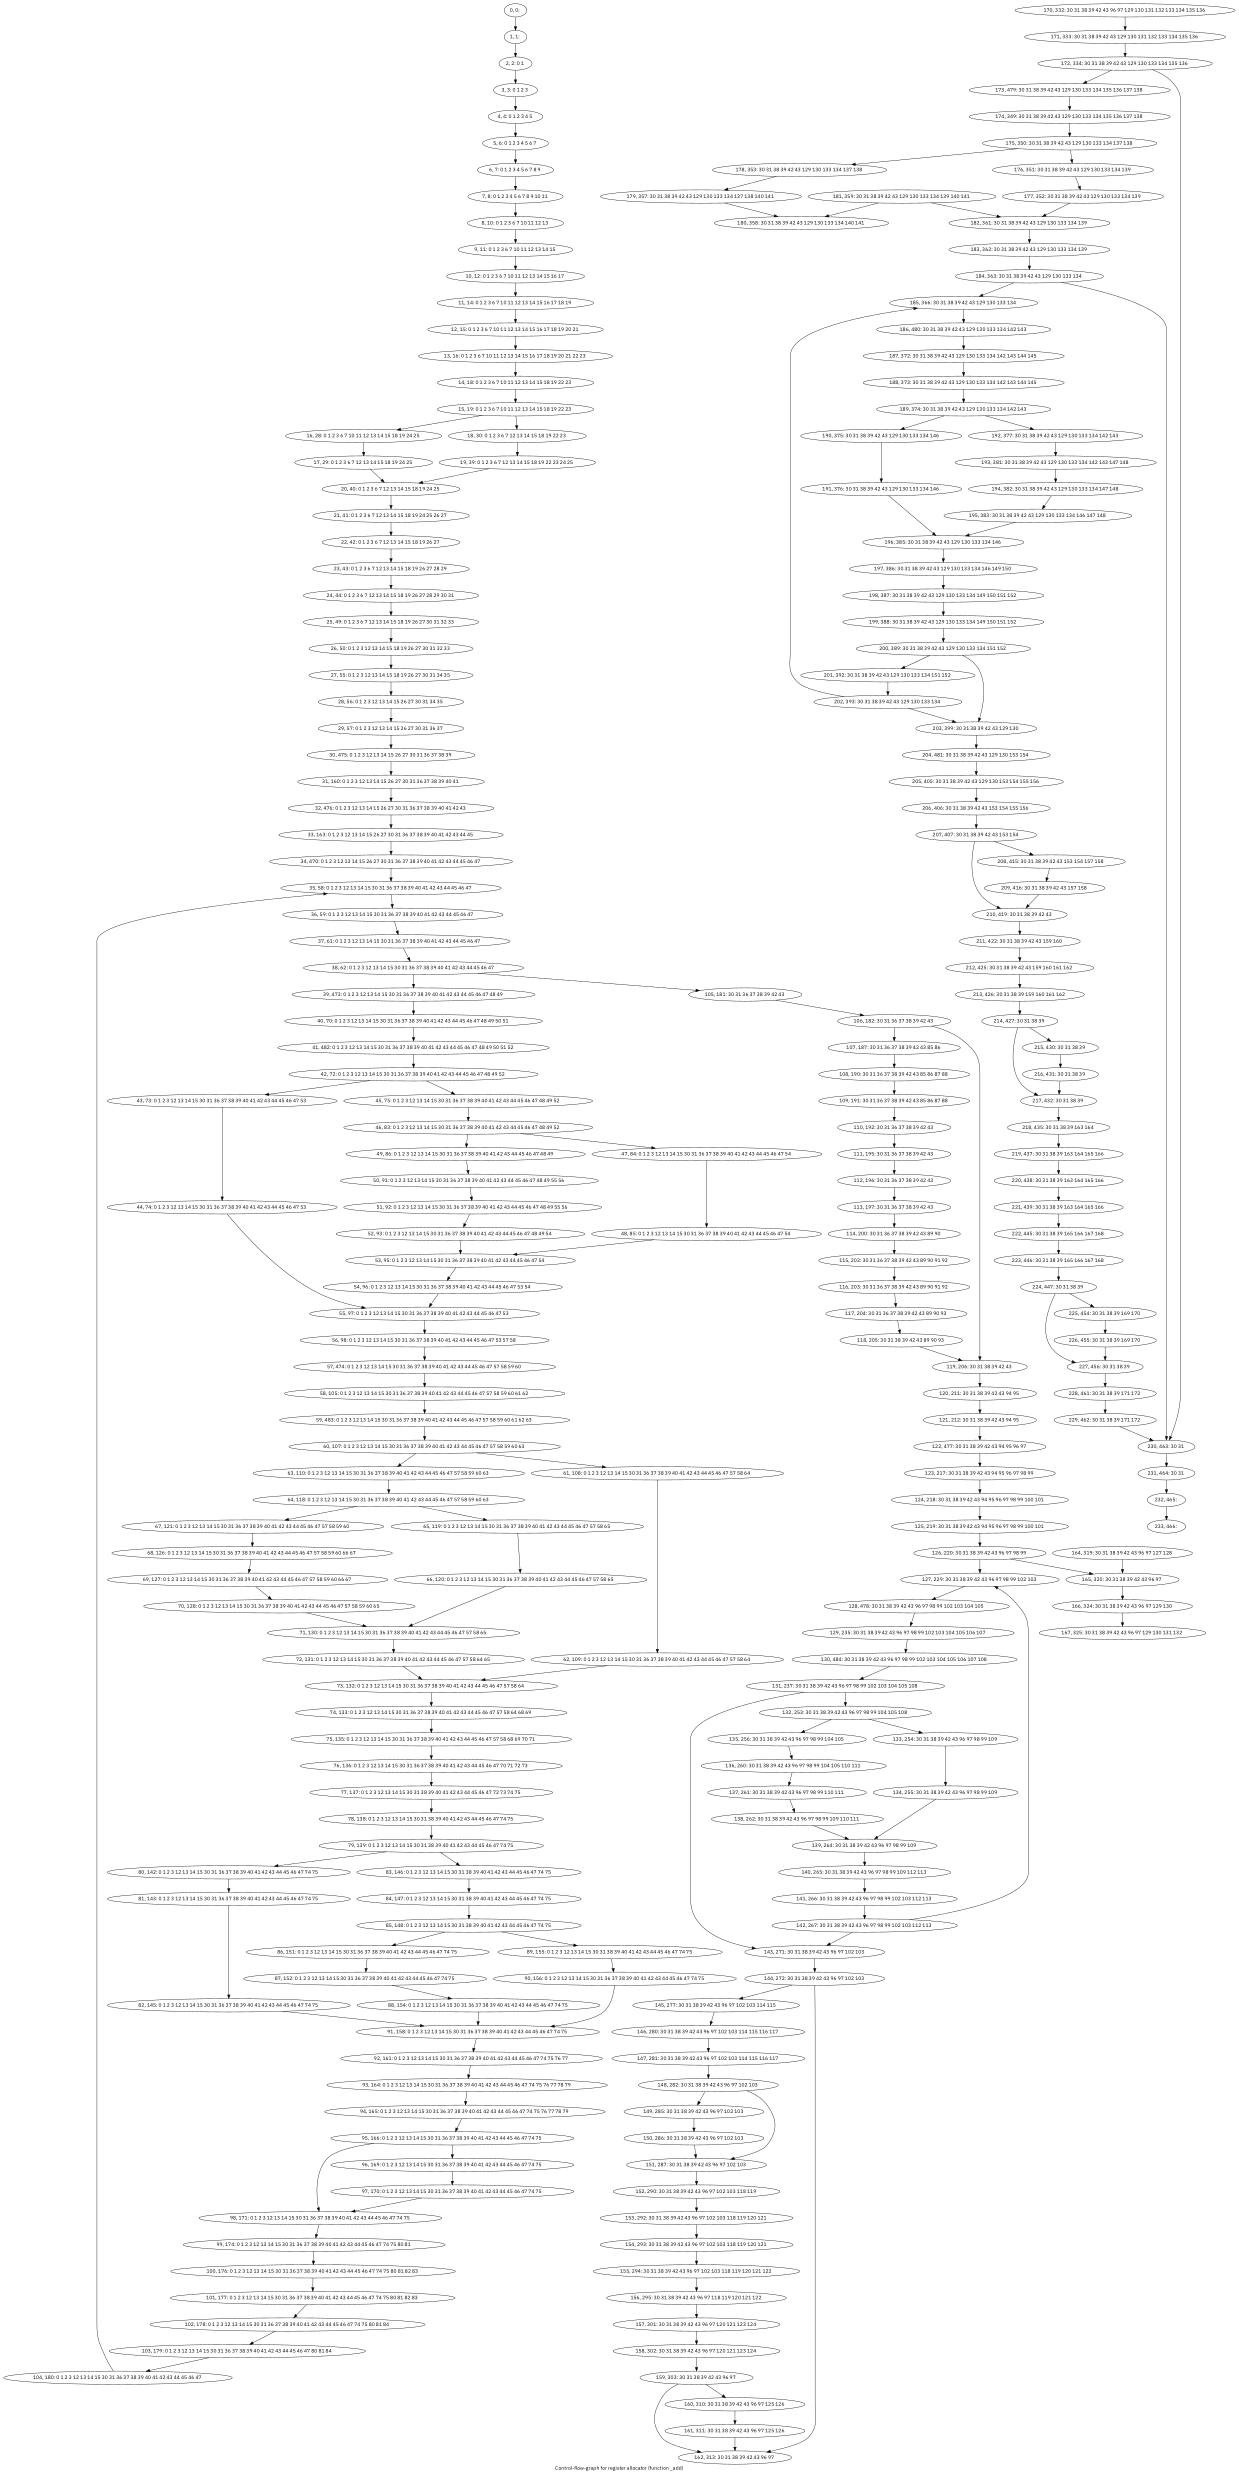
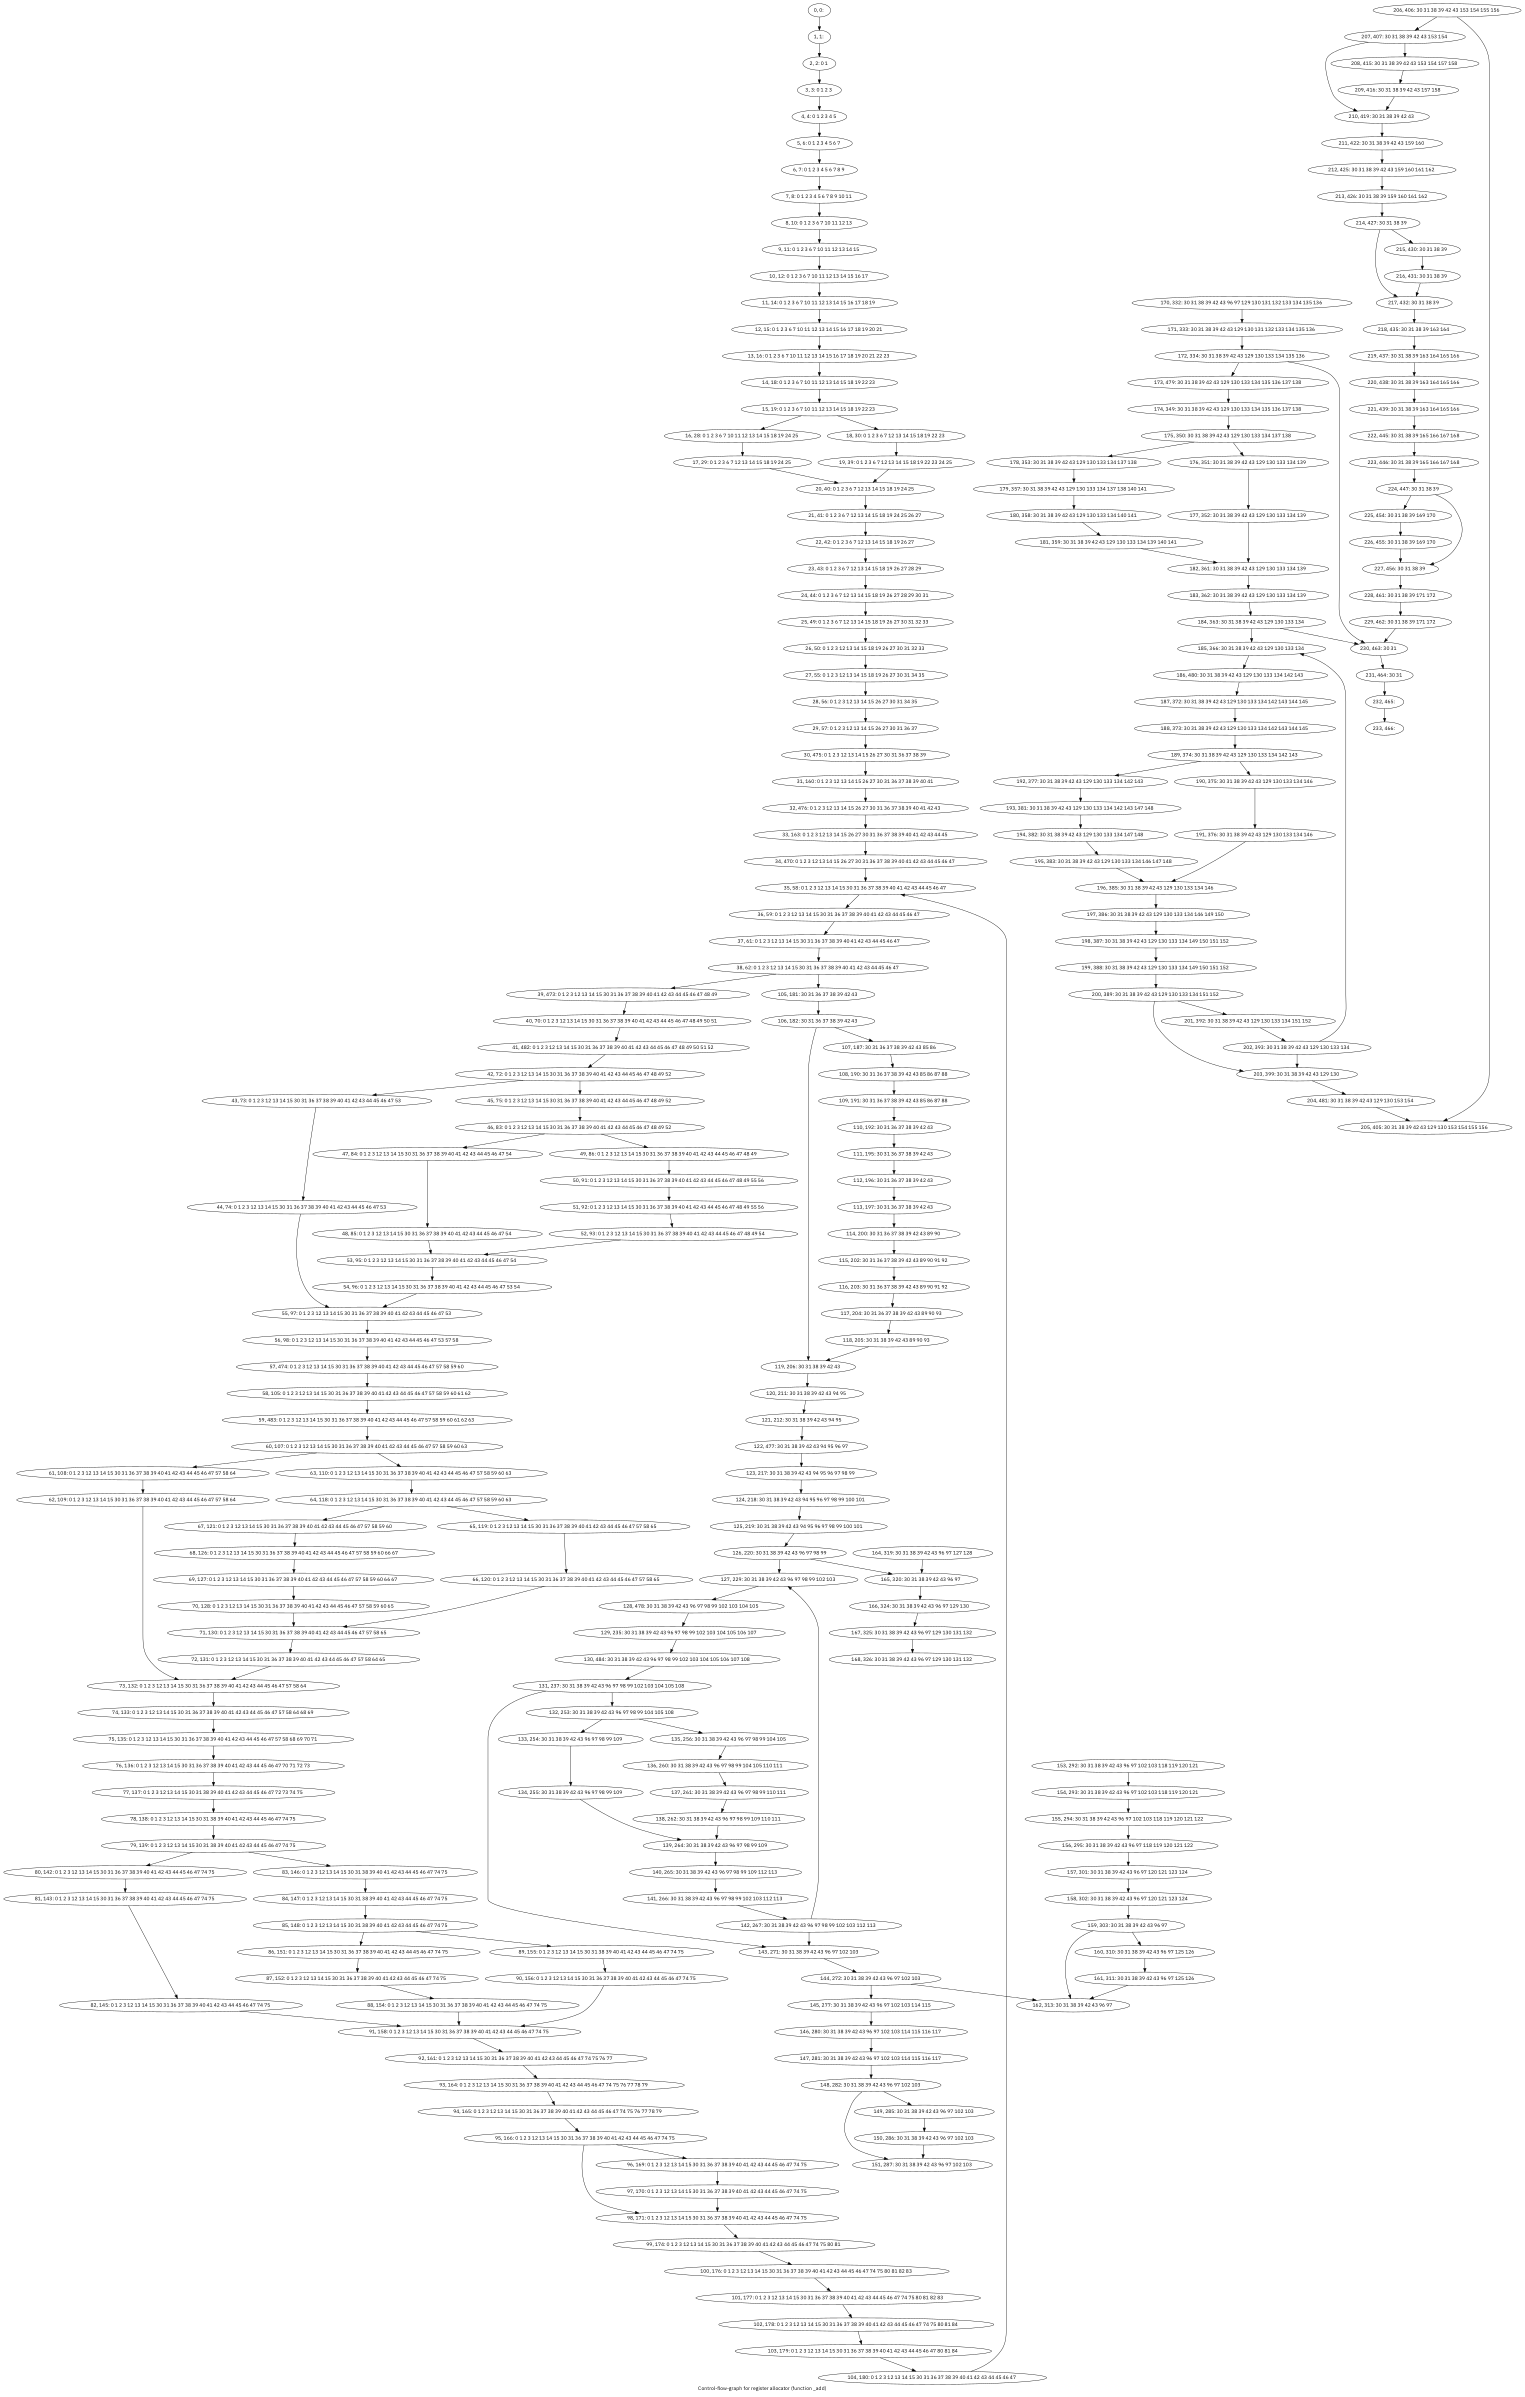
edge "181, 359: 30 31 38 39 42 43 129 130 133 134 139 140 141" -> "180, 358: 30 31 38 39 42 43 129 130 133 134 140 141": reversed
edge "205, 405: 30 31 38 39 42 43 129 130 153 154 155 156" -> "206, 406: 30 31 38 39 42 43 153 154 155 156": reversed
node "168, 326: 30 31 38 39 42 43 96 97 129 130 131 132": added
node "152, 290: 30 31 38 39 42 43 96 97 102 103 118 119": removed
